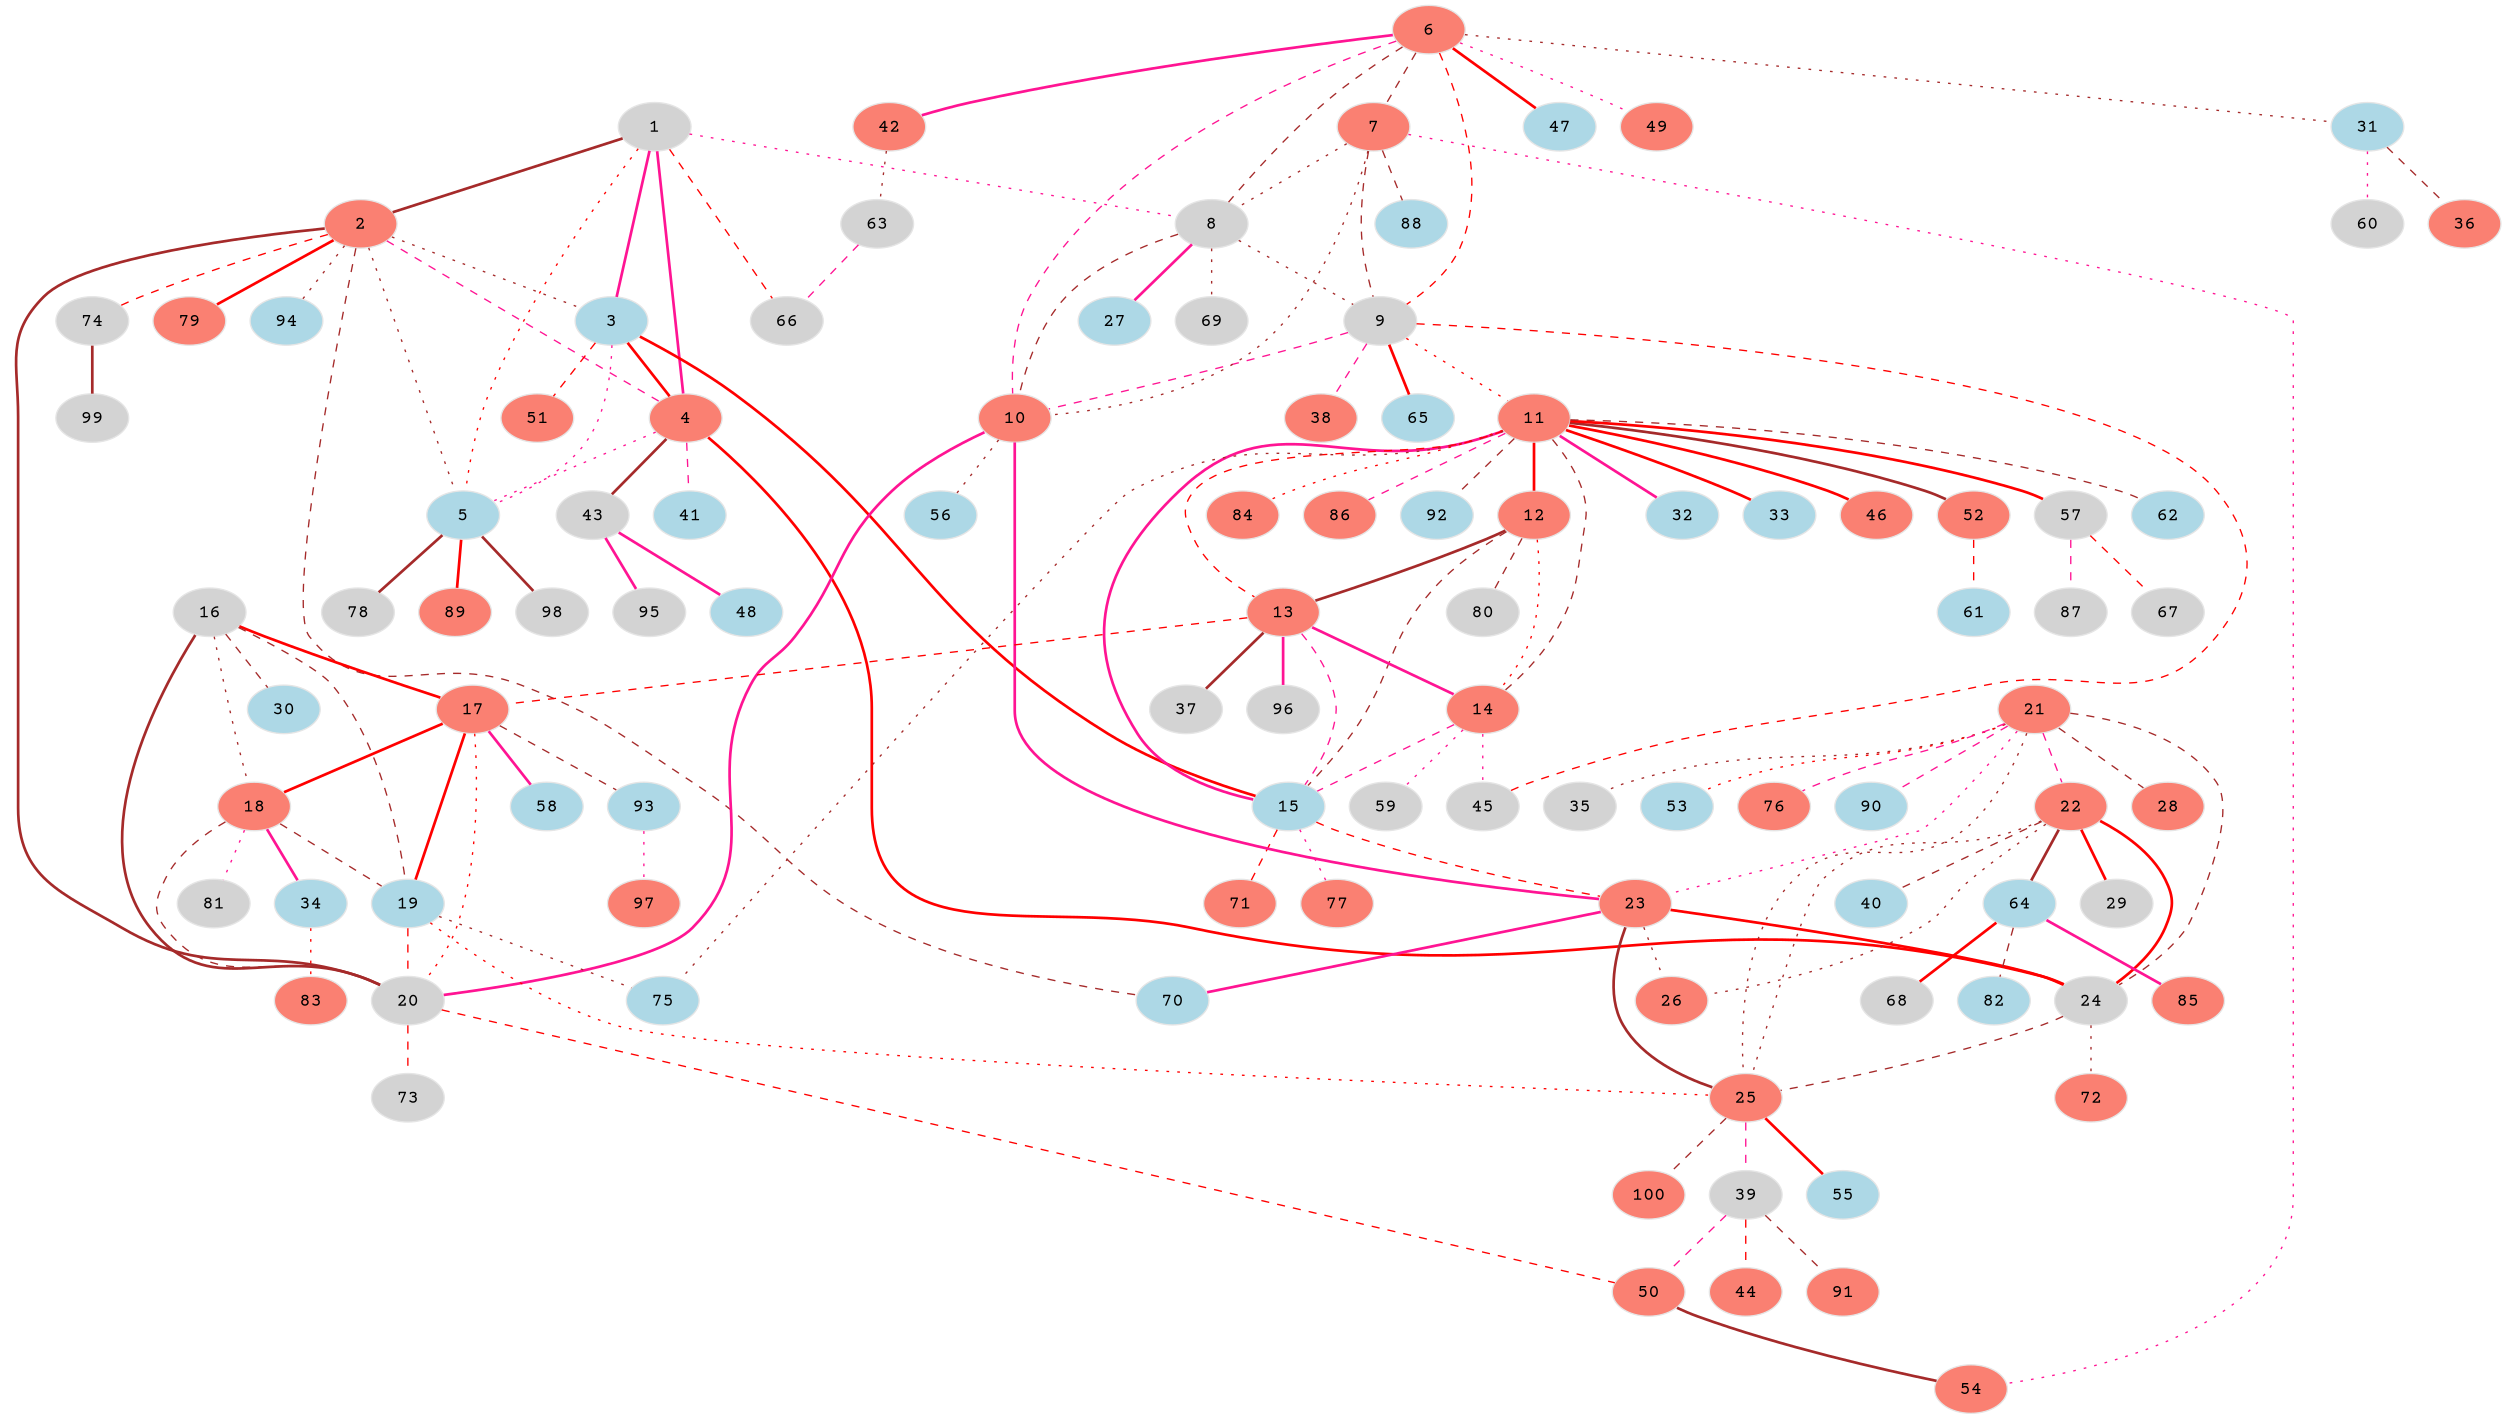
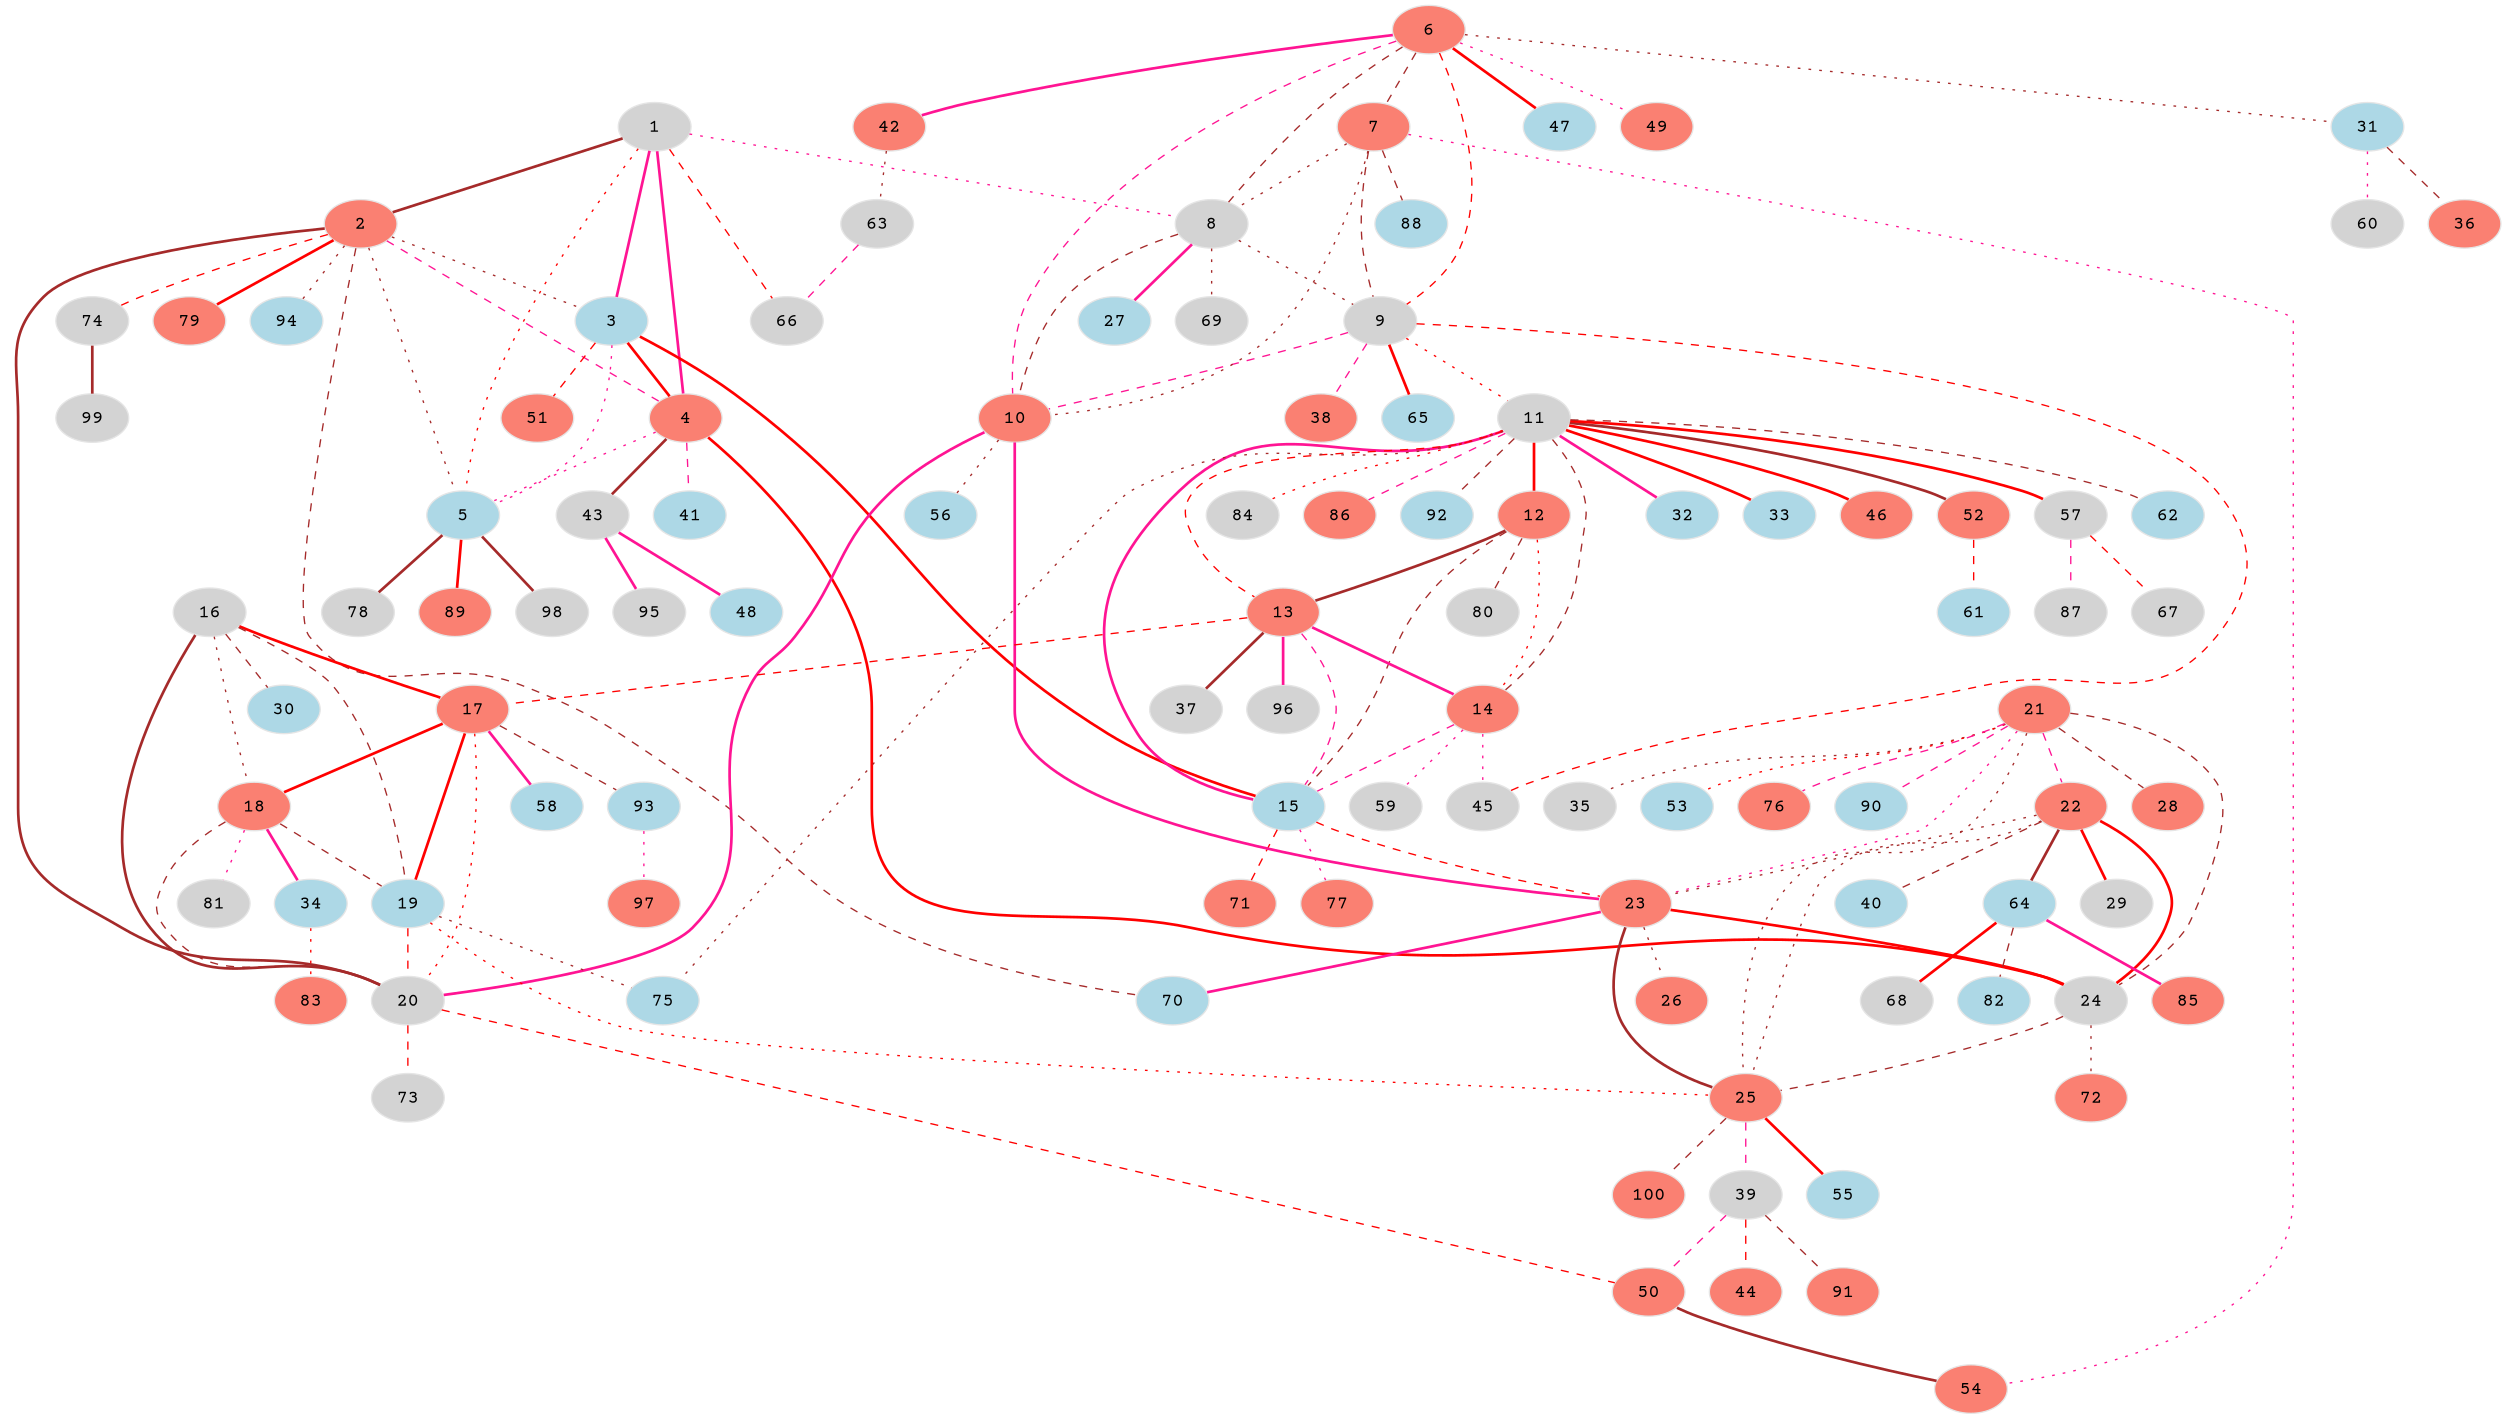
node "11": fillcolor salmon -> lightgrey
node "84": fillcolor salmon -> lightgrey
edge "22" -- "26": now "22" -- "23"
